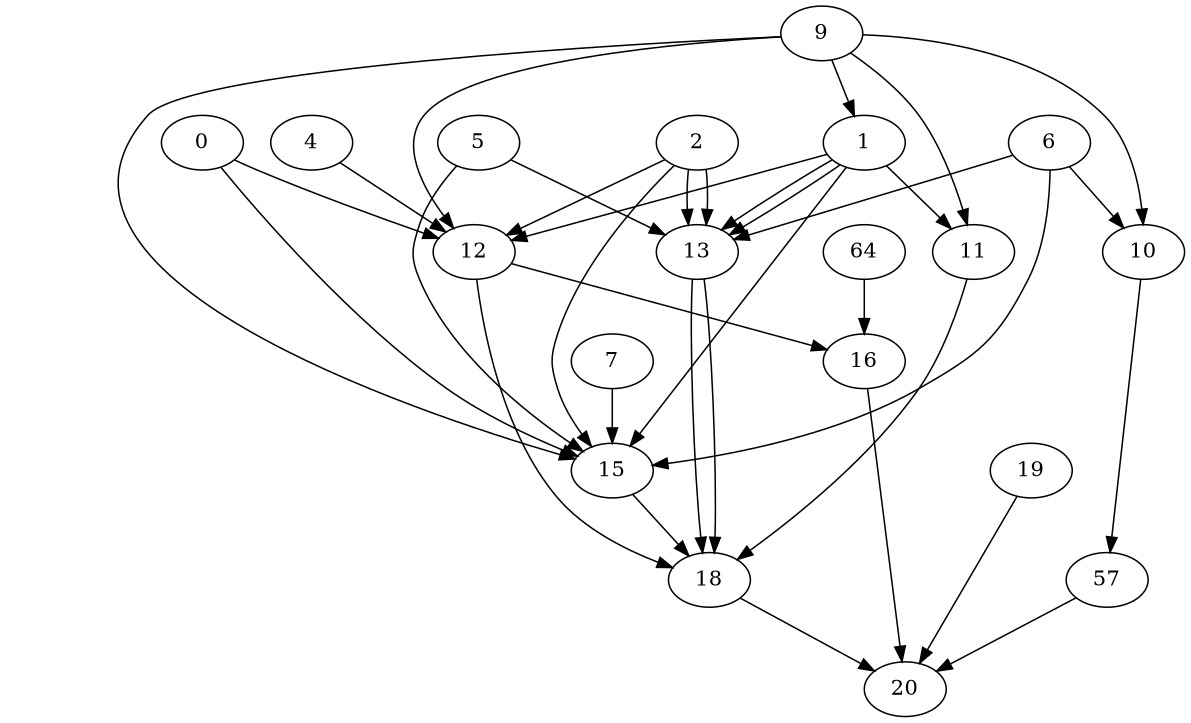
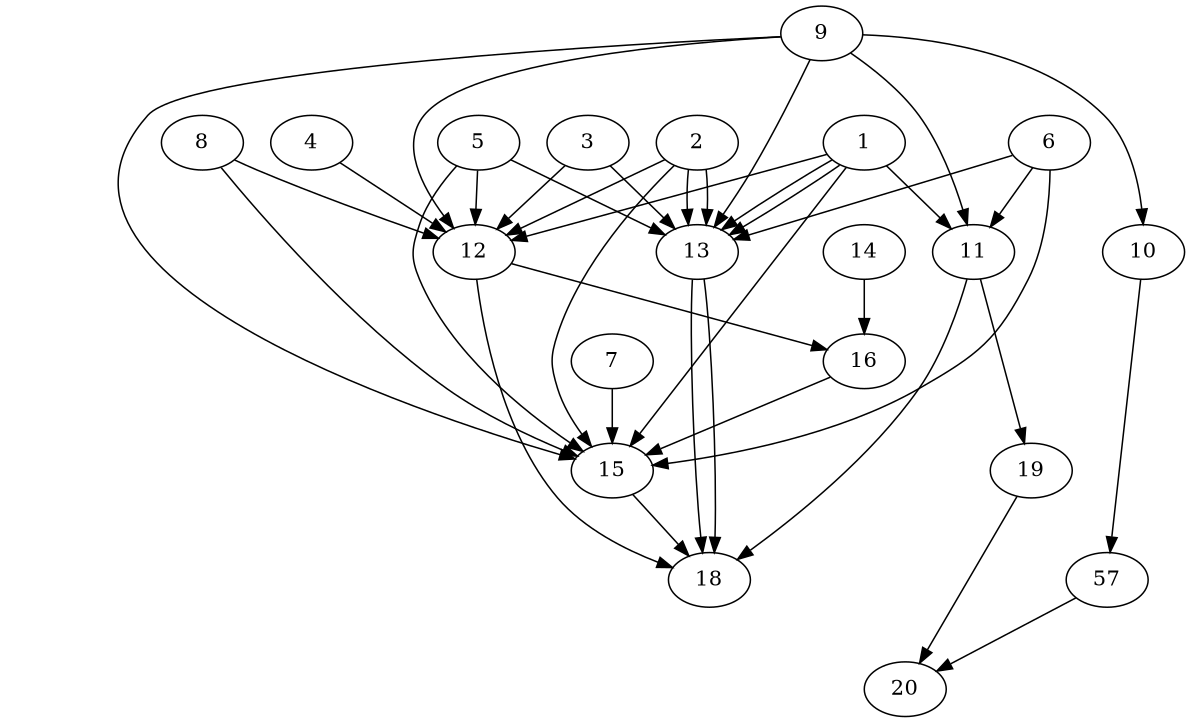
edge "9" -> "1": now "9" -> "13"
node "0": label "0" -> "8"
node "3": added
edge "5" -> "12": added
edge "6" -> "10": now "6" -> "11"
node "64": label "64" -> "14"
edge "11" -> "19": added
edge "16" -> "20": now "16" -> "15"
edge "18" -> "20": removed
